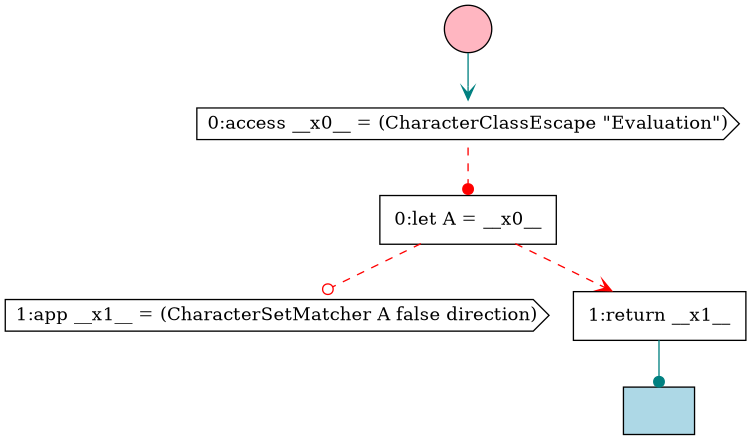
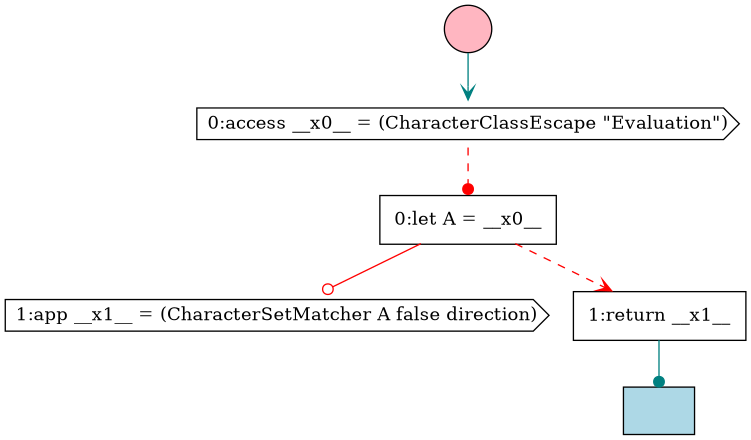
edge "0:let A = __x0__" -> "1:app __x1__ = (CharacterSetMatcher A false direction)": style dashed -> solid
